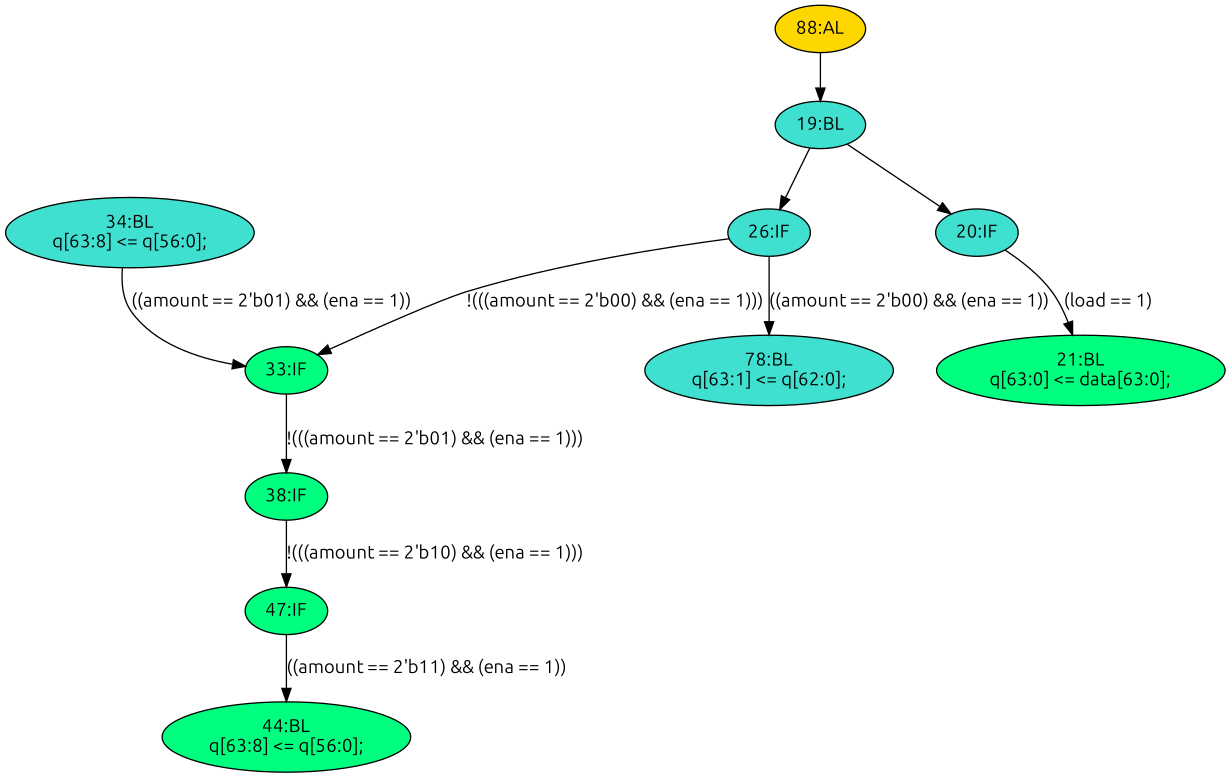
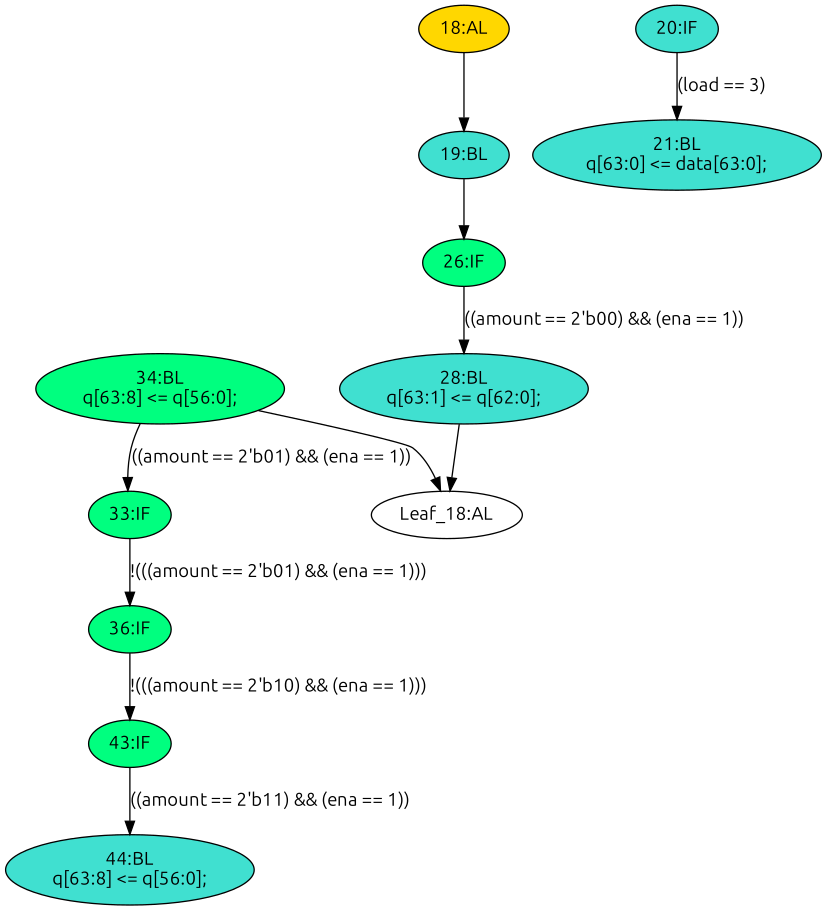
node "88:AL": label "88:AL" -> "18:AL"
edge "19:BL" -> "20:IF": removed
node "34:BL q[63:8] <= q[56:0];": fillcolor turquoise -> springgreen
node "26:IF": fillcolor turquoise -> springgreen
edge "26:IF" -> "33:IF": removed, label "!(((amount == 2'b00) && (ena == 1)))"
edge "20:IF" -> "21:BL q[63:0] <= data[63:0];": label "(load == 1)" -> "(load == 3)"
node "78:BL q[63:1] <= q[62:0];": label "78:BL q[63:1] <= q[62:0];" -> "28:BL q[63:1] <= q[62:0];"
node "21:BL q[63:0] <= data[63:0];": fillcolor springgreen -> turquoise
node "38:IF": label "38:IF" -> "36:IF"
node "Leaf_18:AL": added
node "47:IF": label "47:IF" -> "43:IF"
node "44:BL q[63:8] <= q[56:0];": fillcolor springgreen -> turquoise
